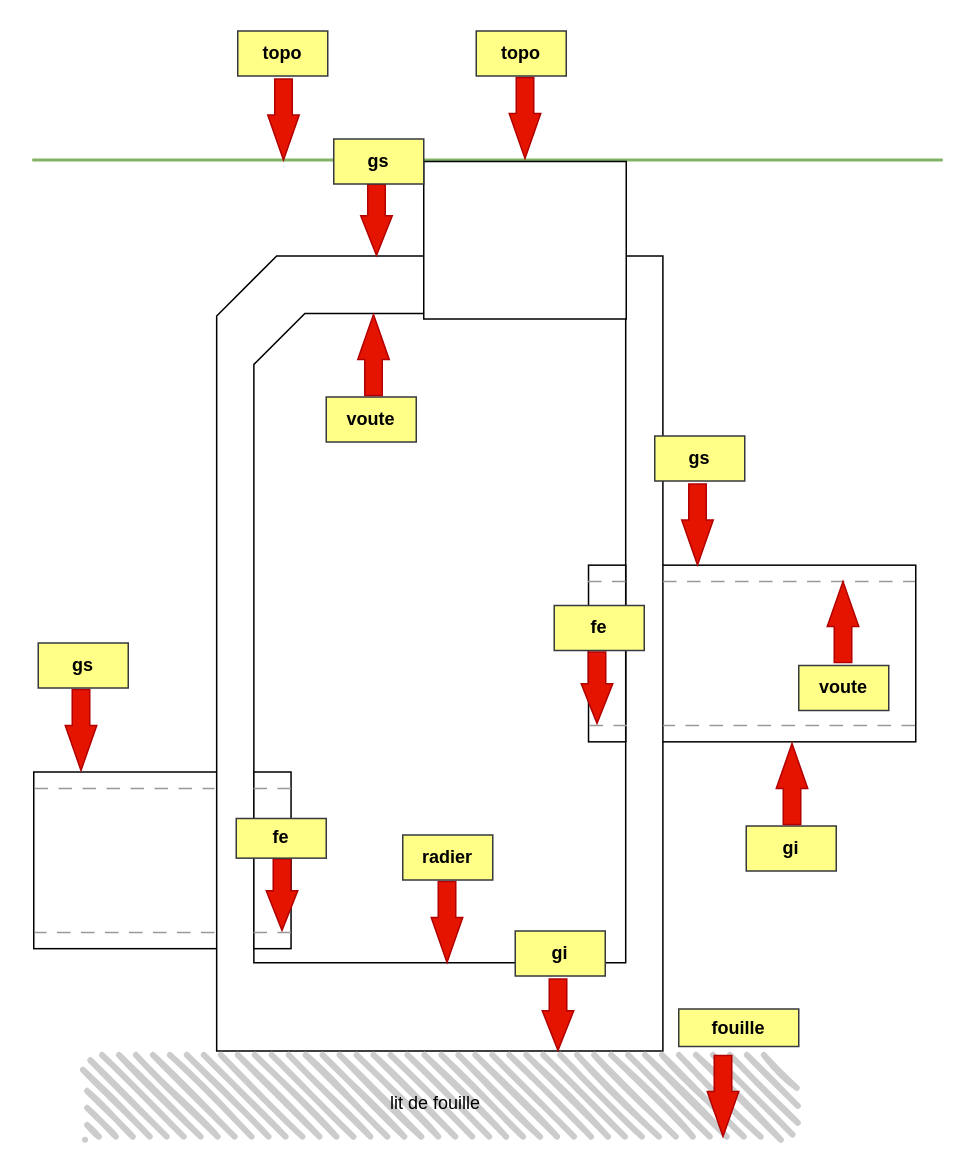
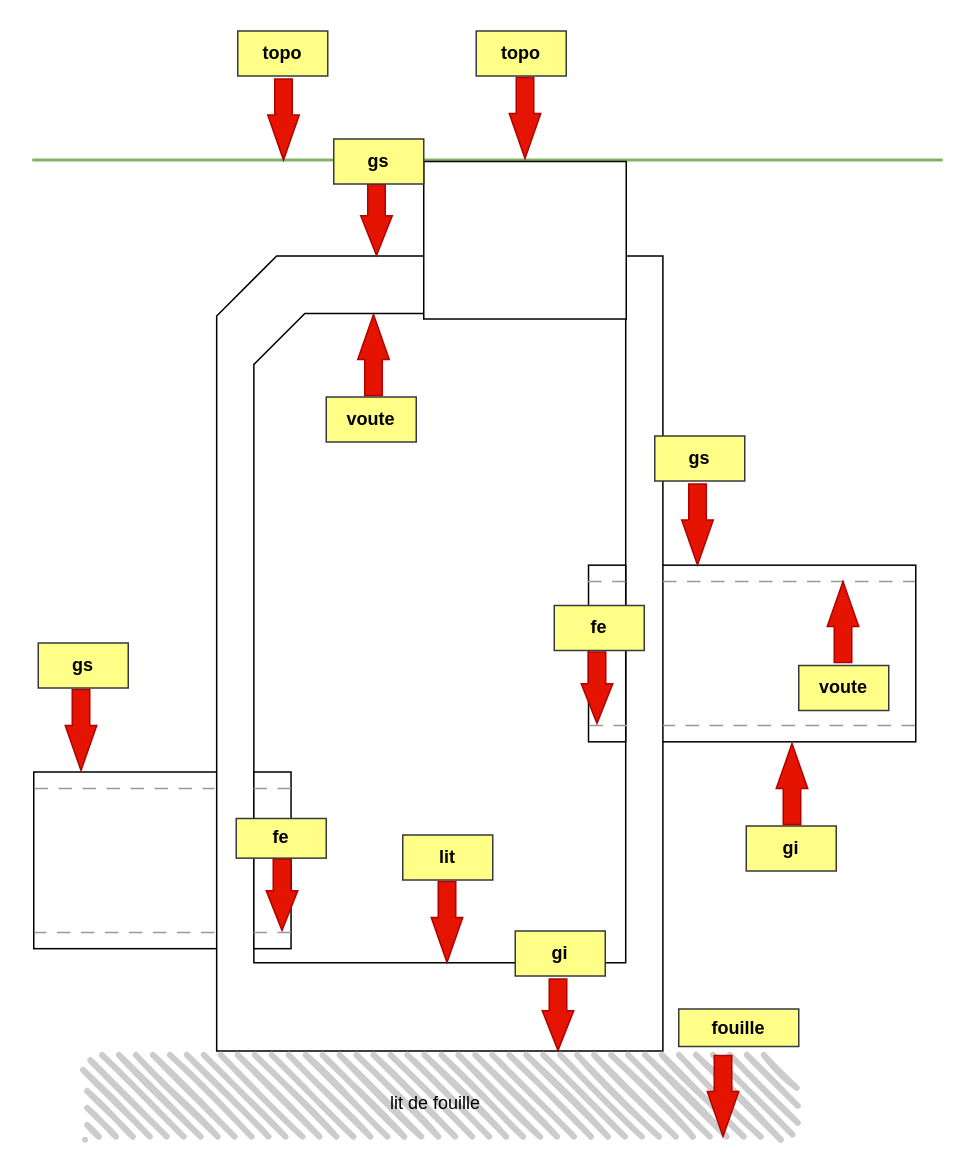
node "radier": label "radier" -> "lit"
